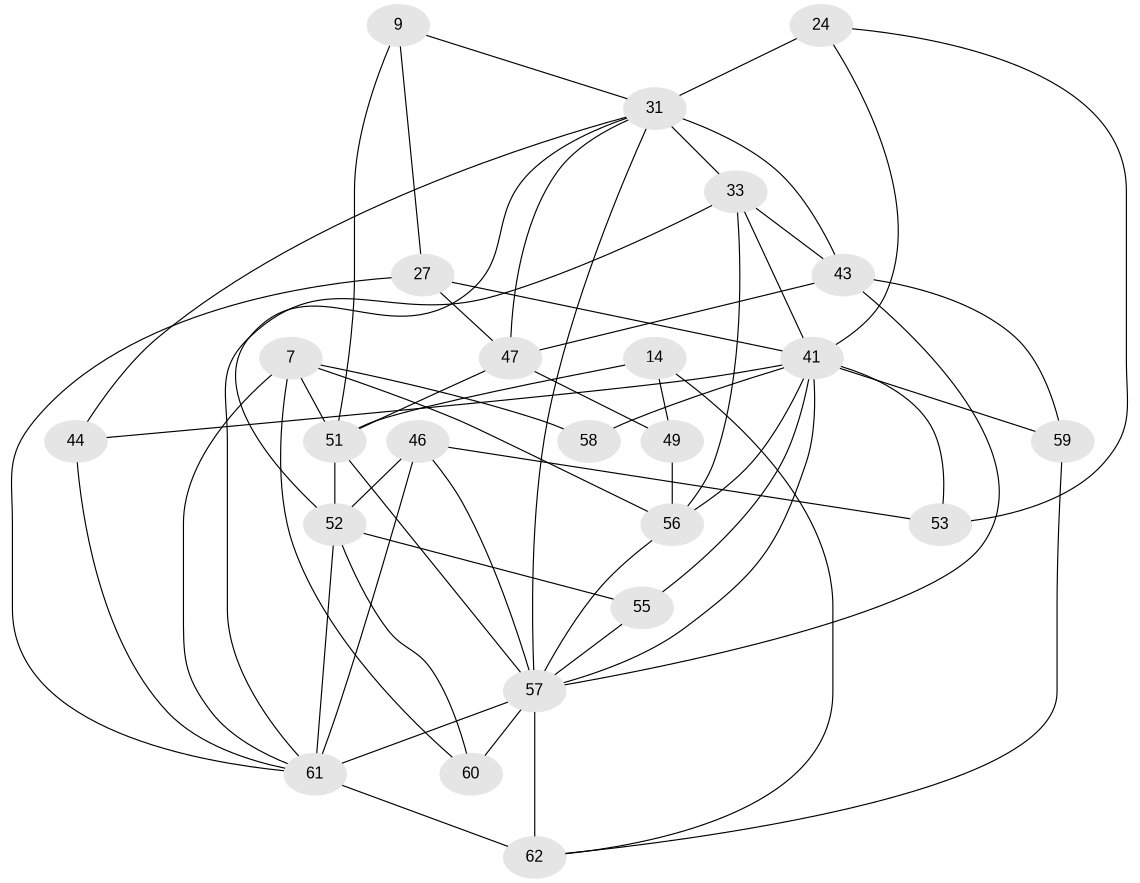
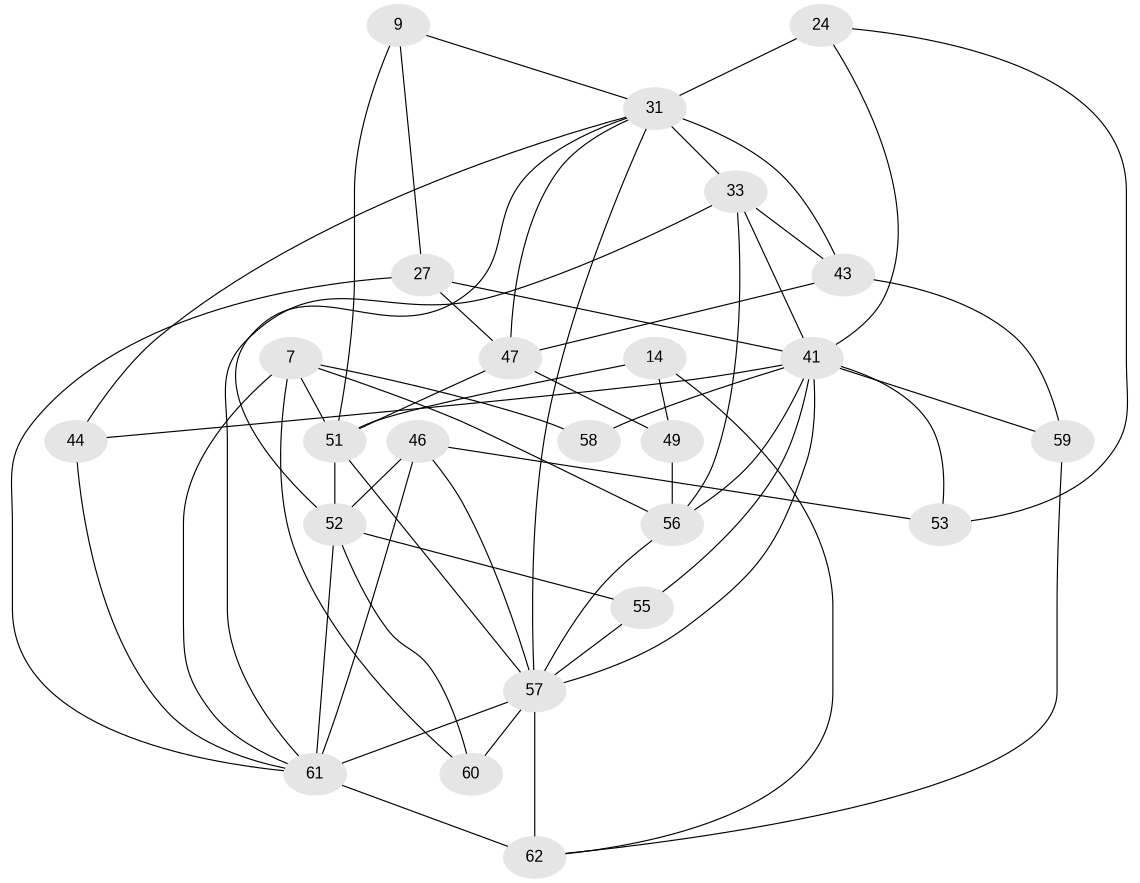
edge "43" -- "57": removed
